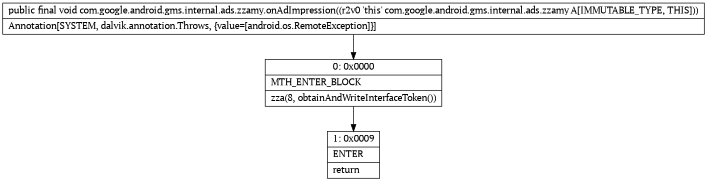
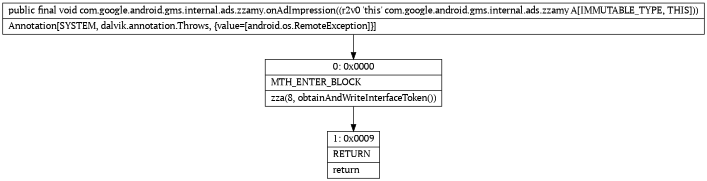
node "1: 0x0009": text "ENTER" -> "RETURN"
